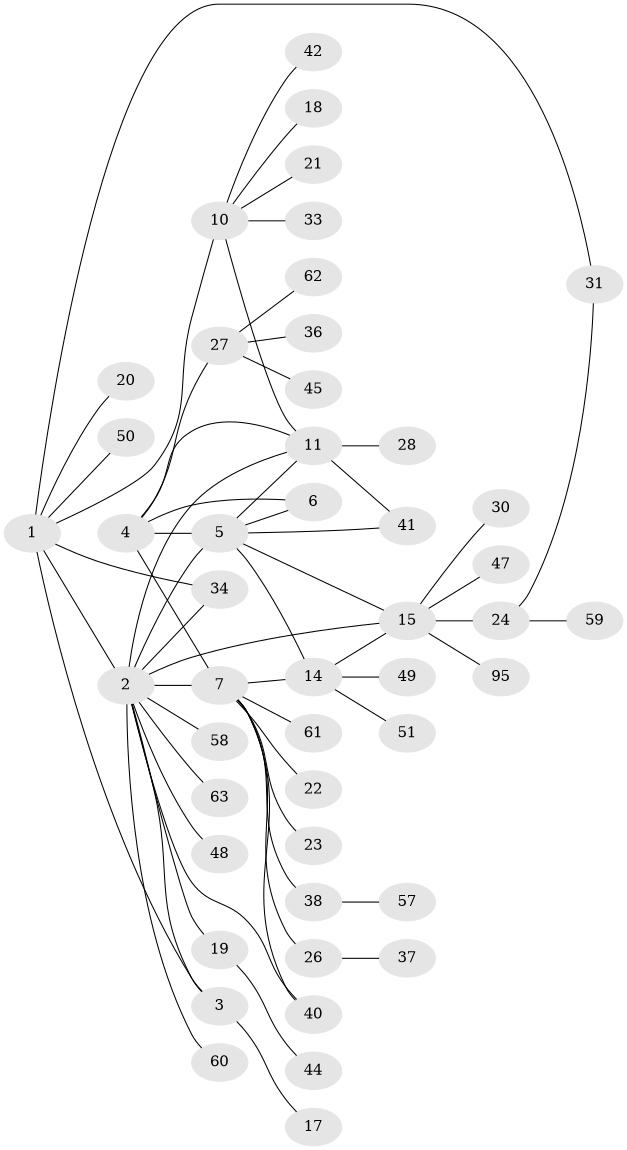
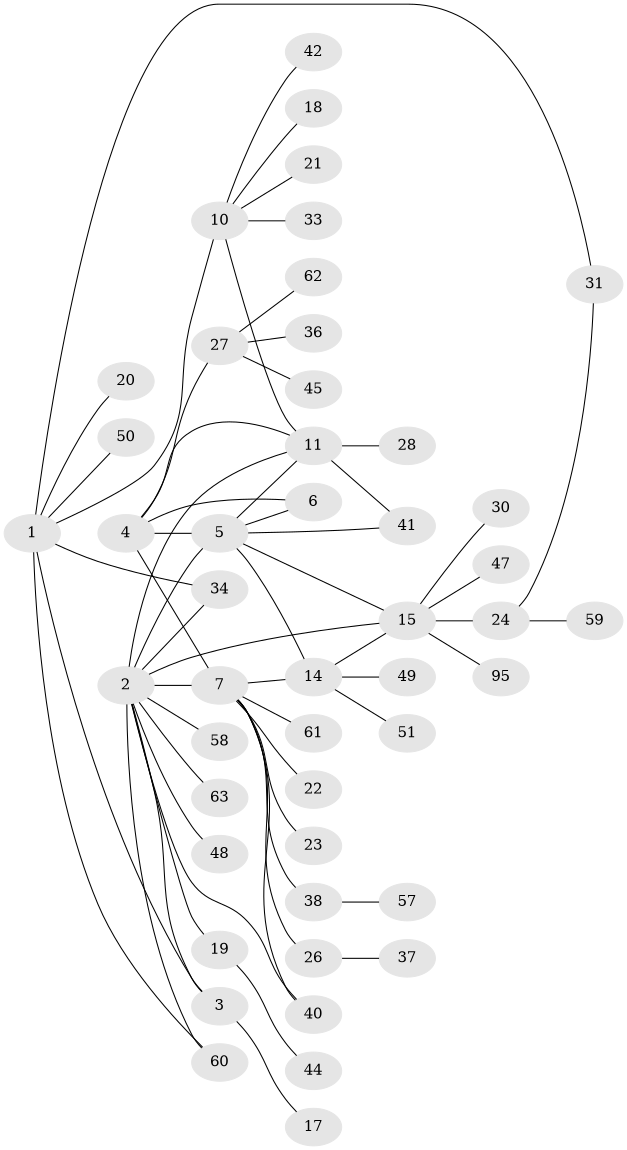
edge "1" -- "2": now "1" -- "60"
